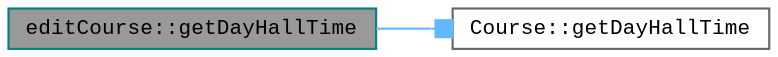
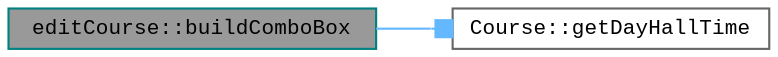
node "editCourse::getDayHallTime": label "editCourse::getDayHallTime" -> "editCourse::buildComboBox"
